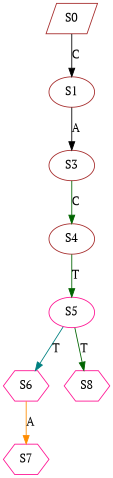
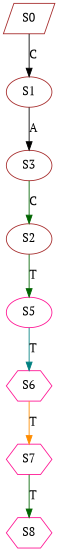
node "S4": label "S4" -> "S2"
edge "S5" -> "S8": now "S7" -> "S8"
edge "S6" -> "S7": label "A" -> "T"
